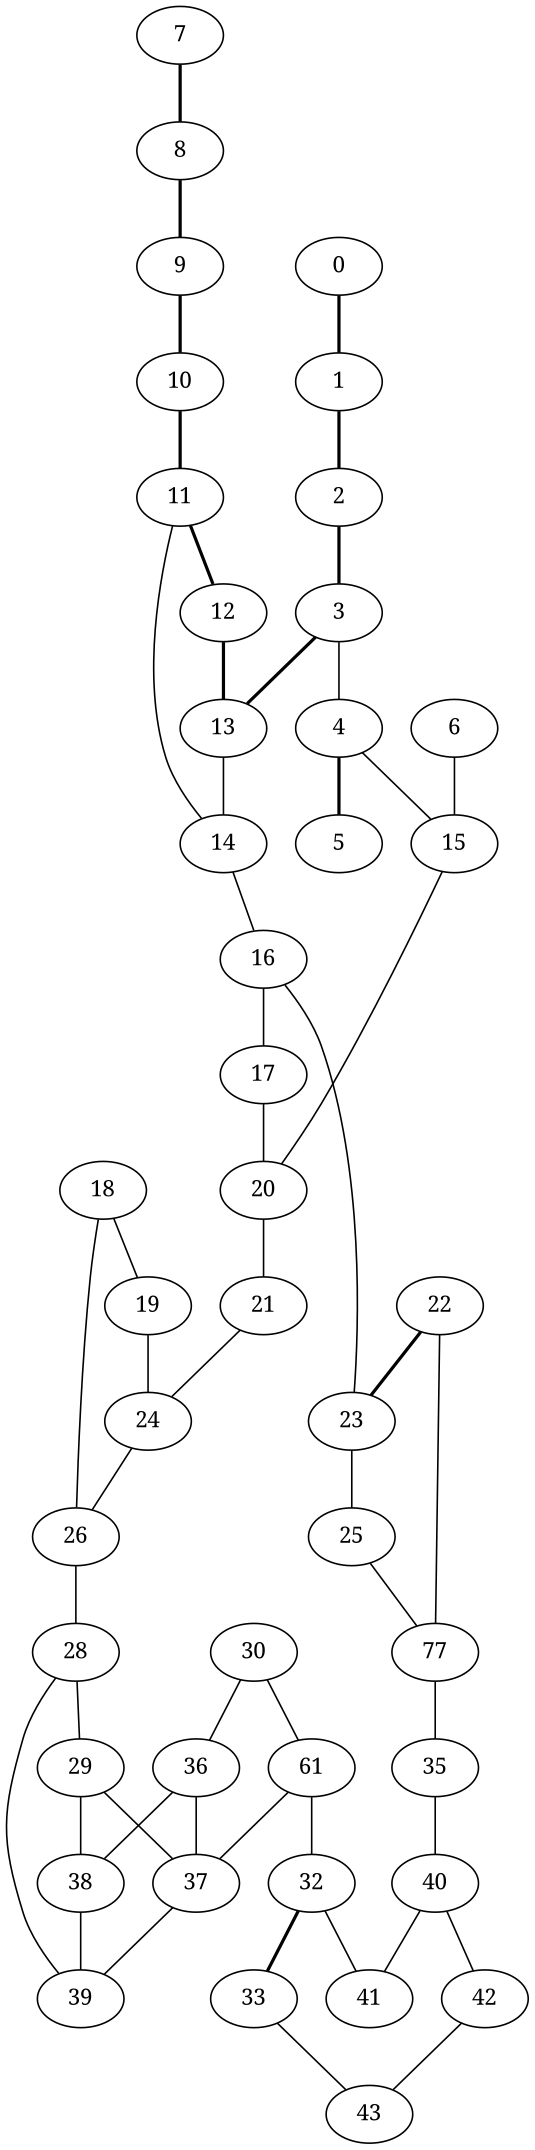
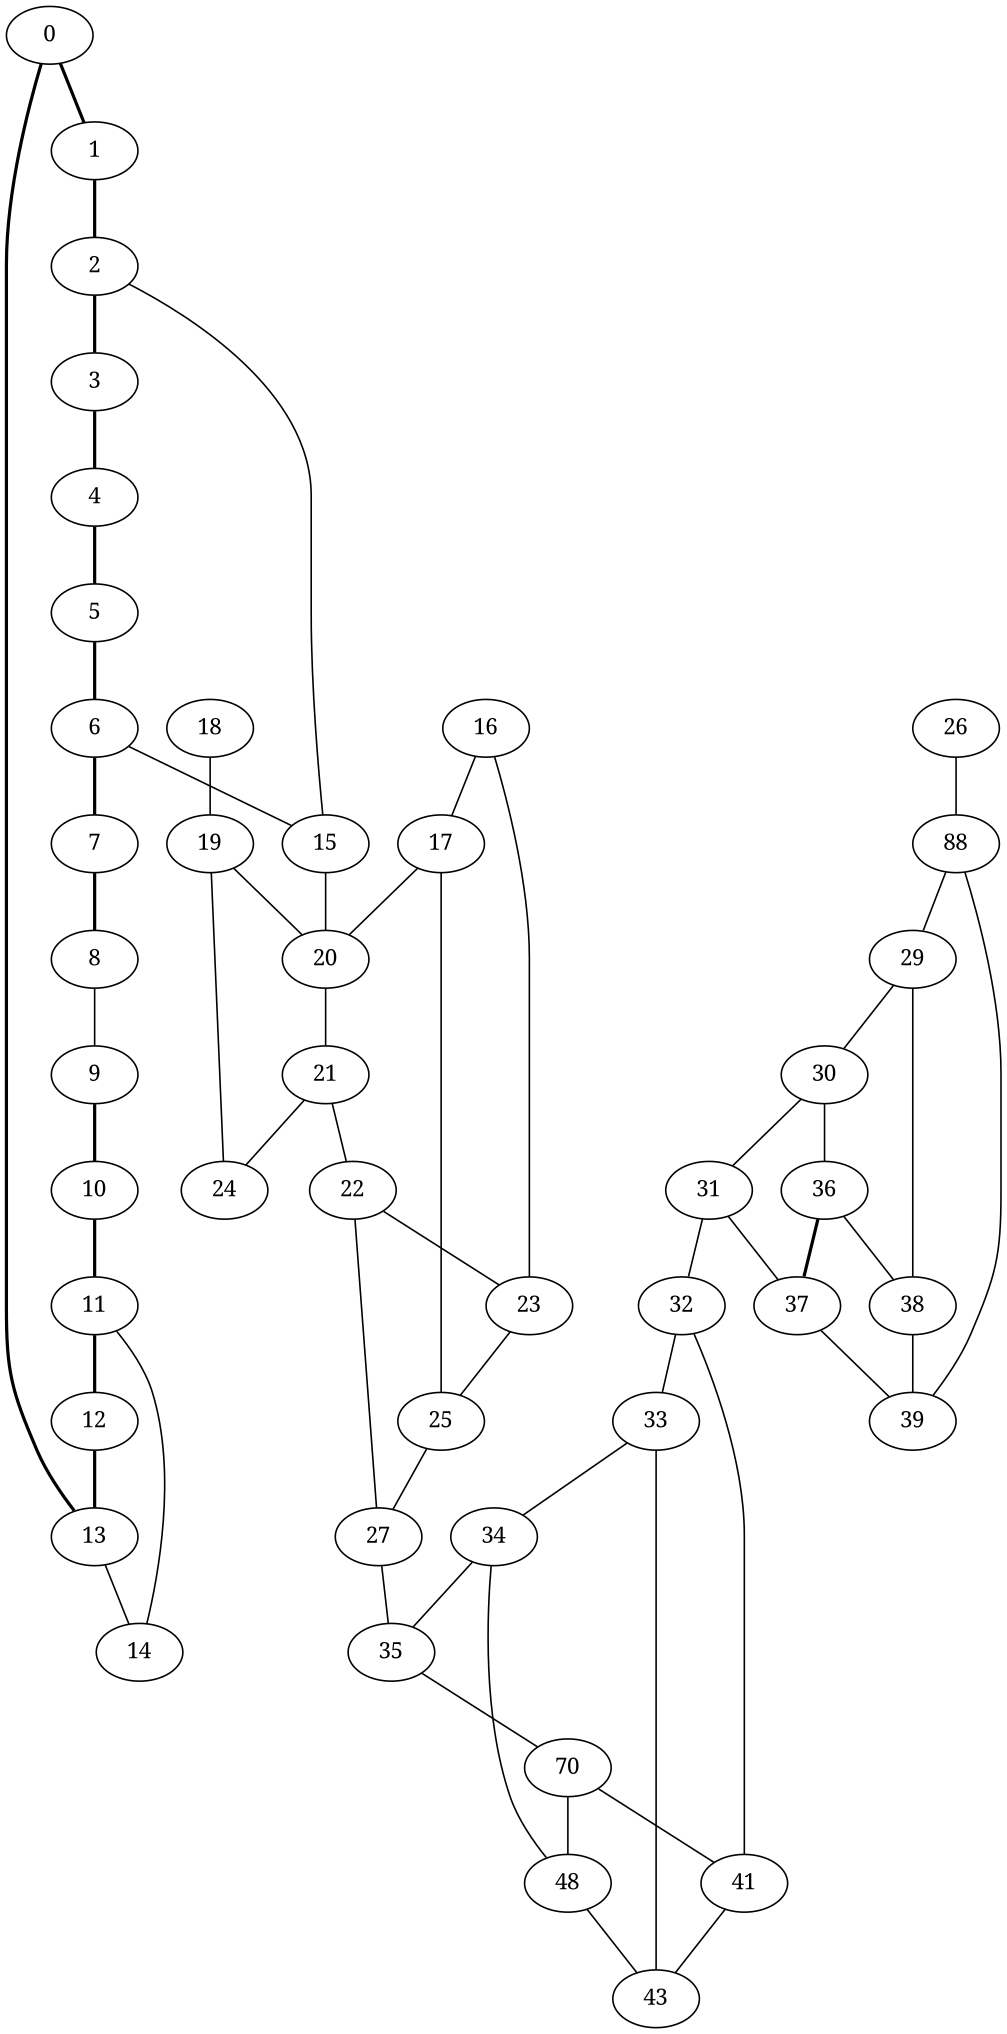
edge "8" -- "9": style bold -> solid
edge "3" -- "13": now "0" -- "13"
edge "5" -- "6": added
edge "3" -- "4": style solid -> bold
edge "6" -- "7": added
edge "4" -- "15": now "2" -- "15"
edge "14" -- "16": removed
edge "19" -- "20": added
edge "21" -- "22": added
edge "17" -- "25": added
edge "18" -- "26": removed
edge "22" -- "23": style bold -> solid
edge "24" -- "26": removed
node "34": added
node "28": label "28" -> "88"
node "77": label "77" -> "27"
node "61": label "61" -> "31"
edge "29" -- "37": now "29" -- "30"
edge "36" -- "37": style solid -> bold
node "40": label "40" -> "70"
edge "32" -- "33": style bold -> solid
edge "41" -- "43": added
node "42": label "42" -> "48"
